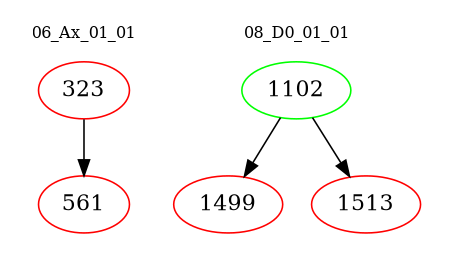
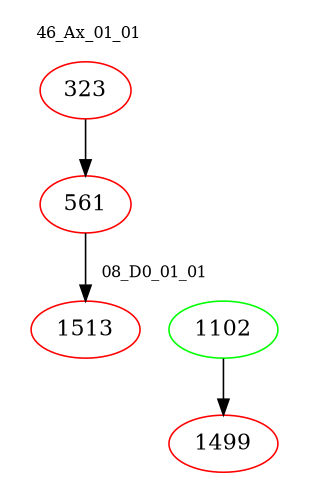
cluster "06_Ax_01_01": label "06_Ax_01_01" -> "46_Ax_01_01"
edge "1102" -> "1513": now "561" -> "1513"
